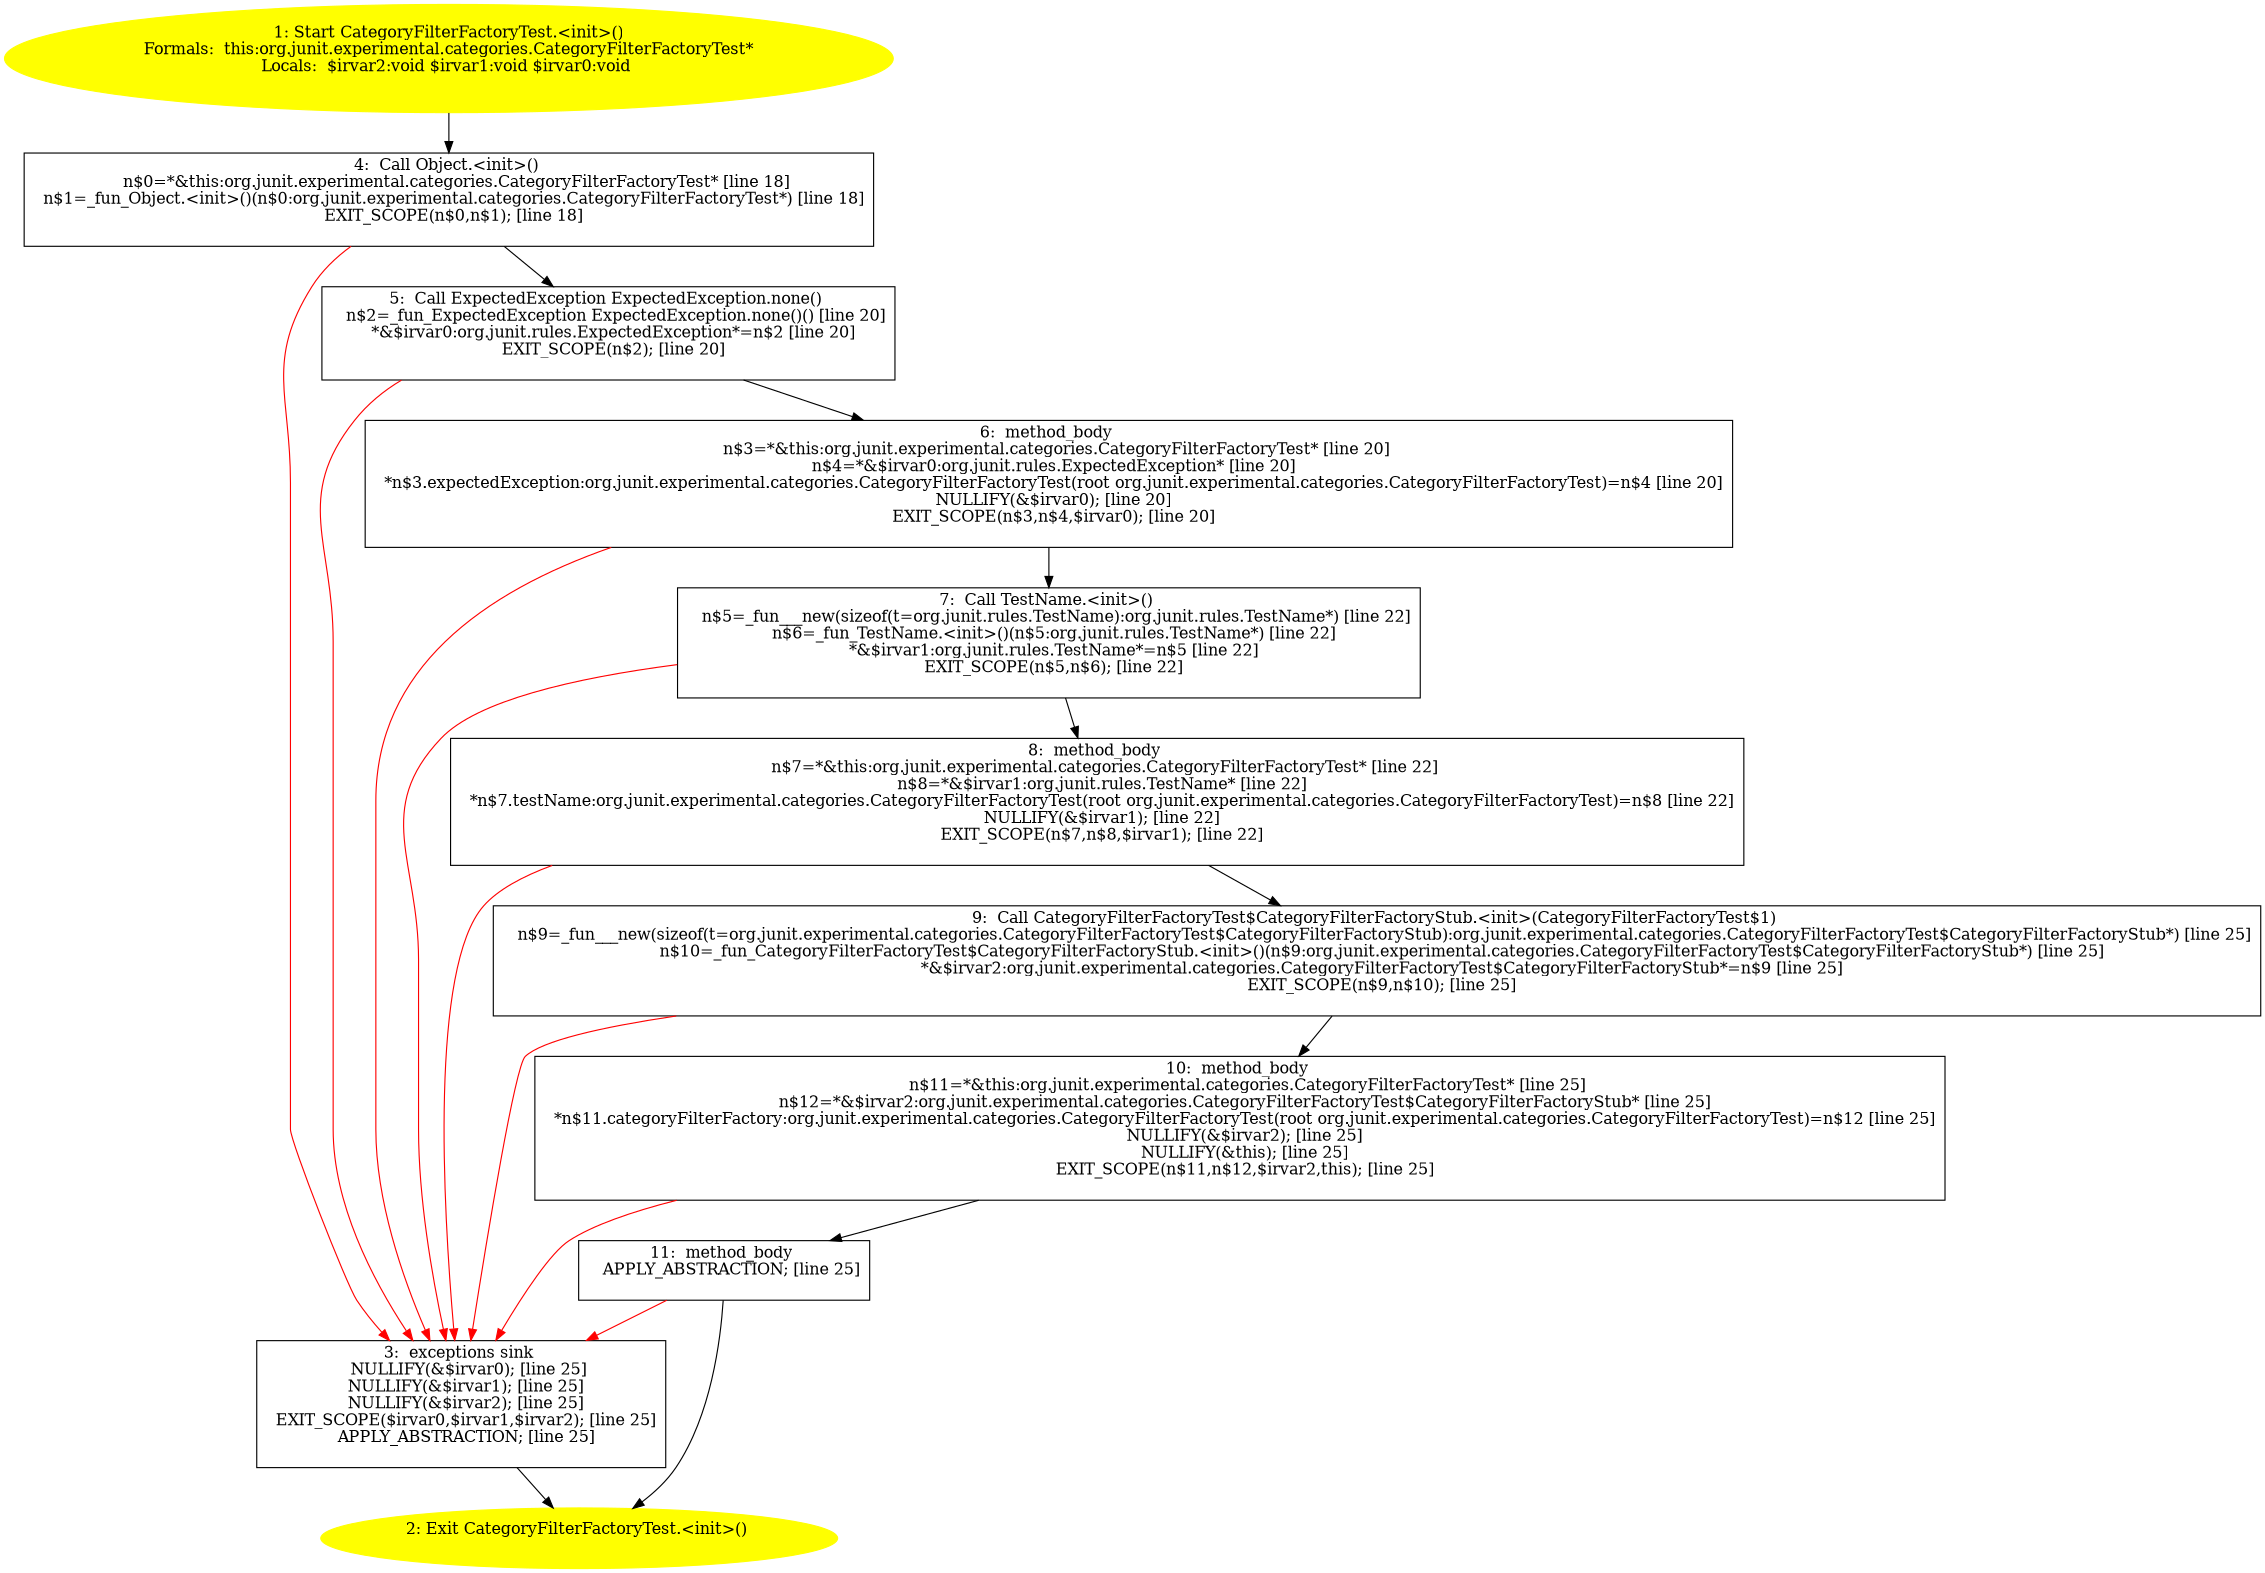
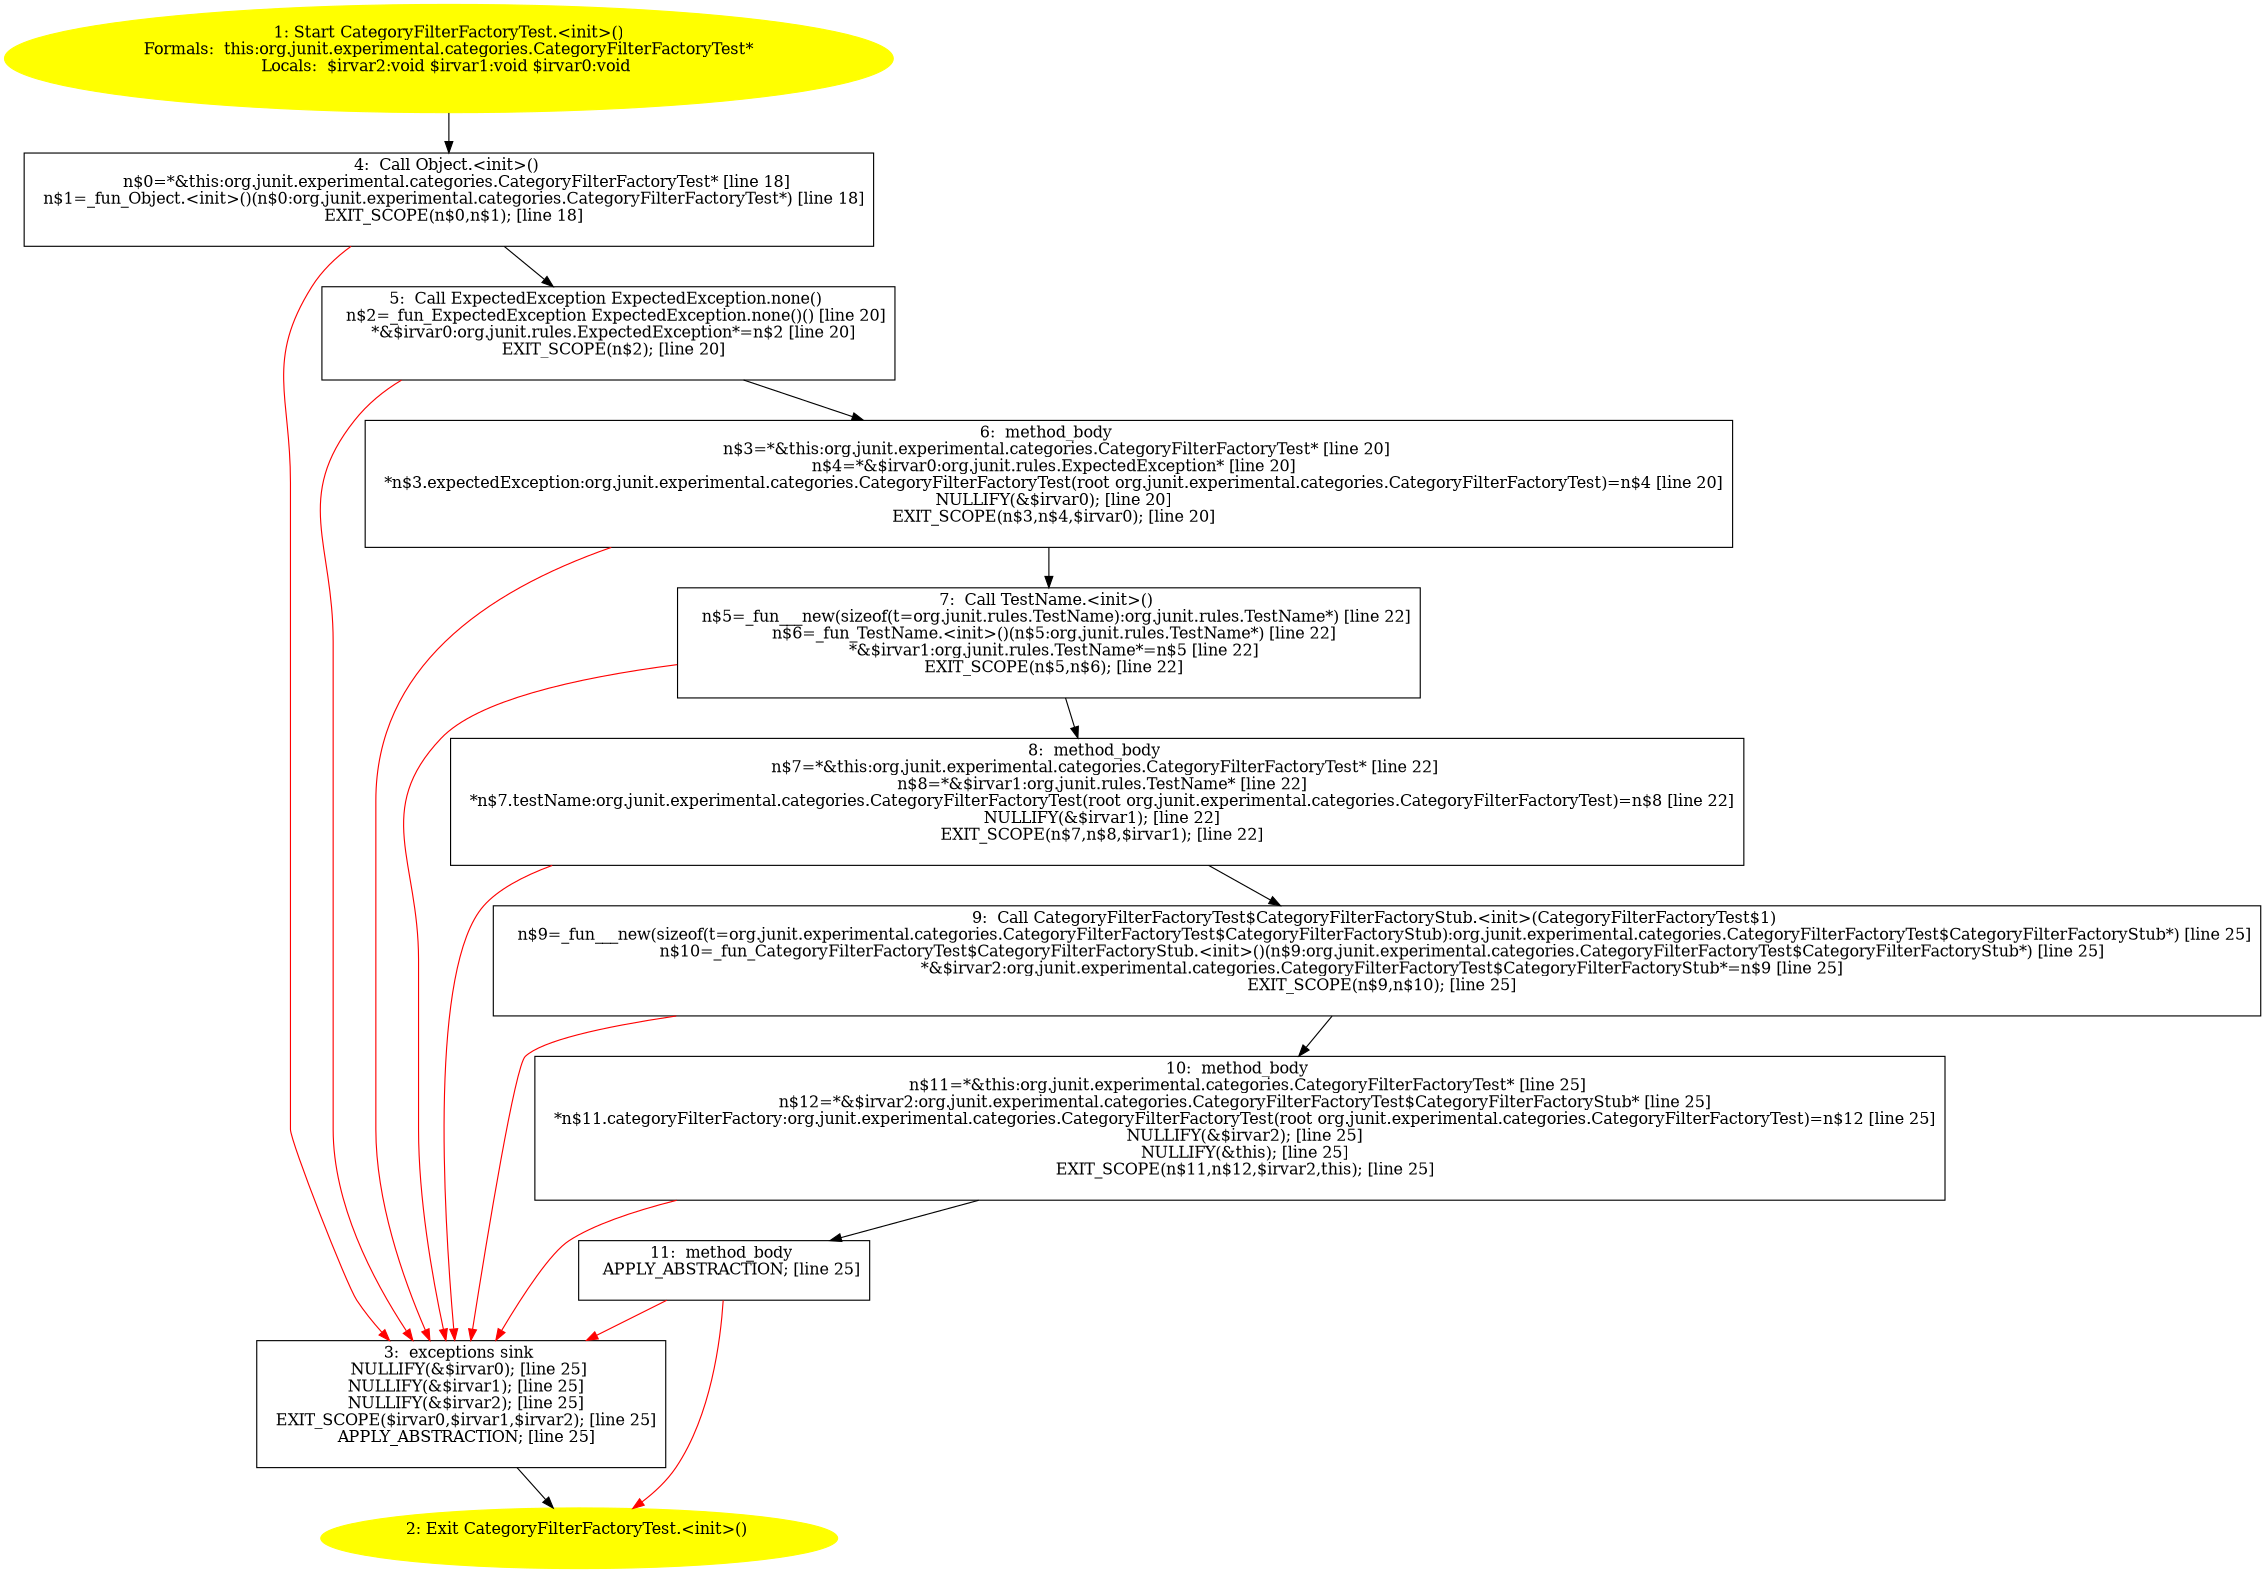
edge "11:  method_body APPLY_ABSTRACTION; [line 25]" -> "2: Exit CategoryFilterFactoryTest.<init>()": color black -> red
